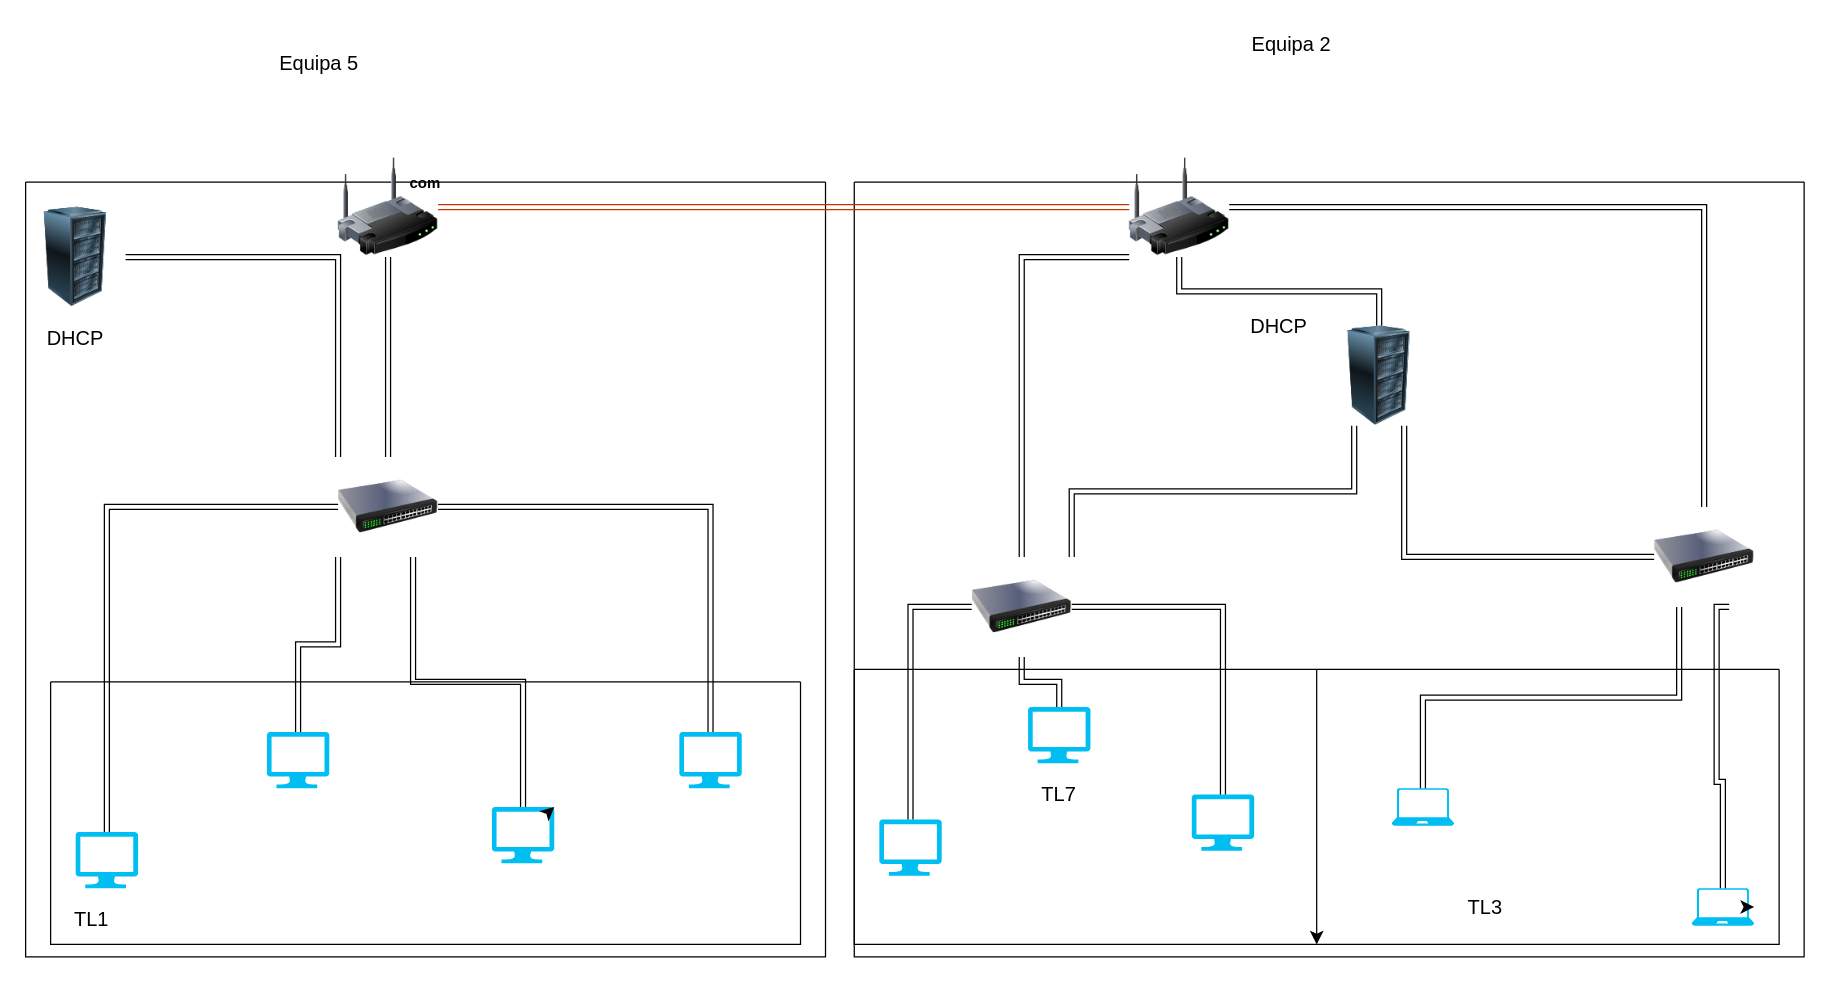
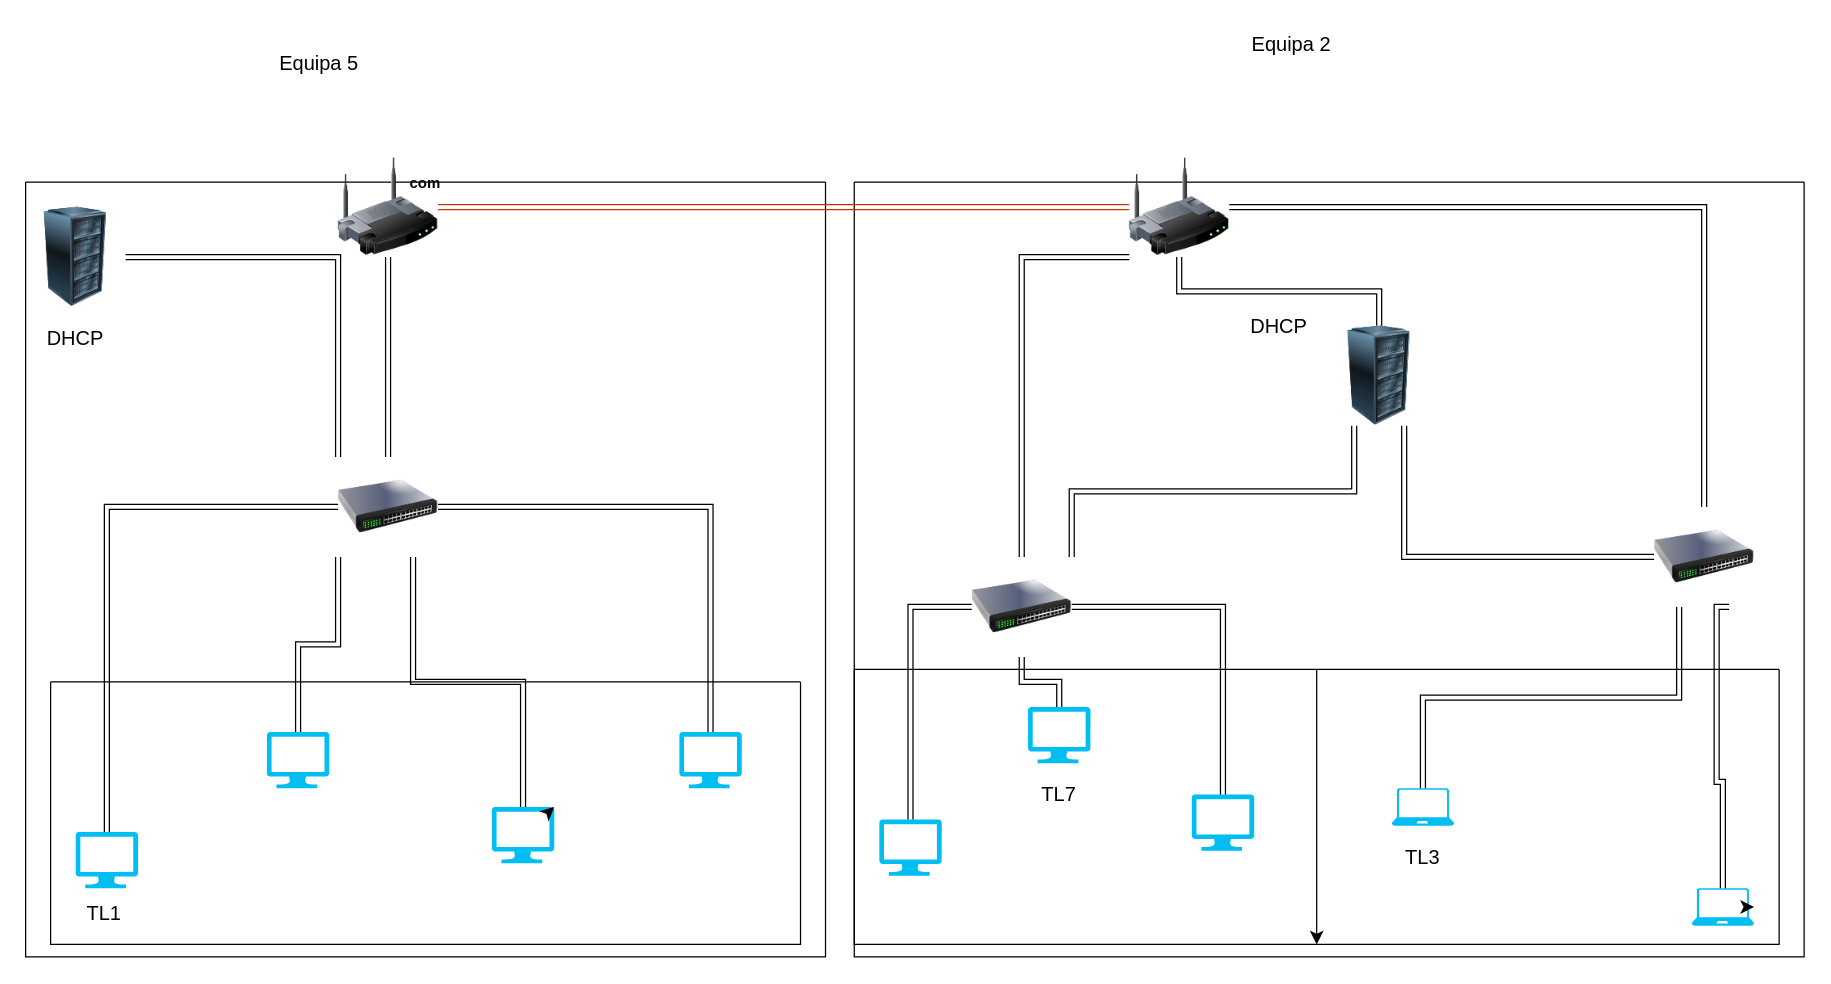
node "TL3": moved (1486, 907) -> (1423, 857)
node "TL1": moved (92, 919) -> (104, 913)
